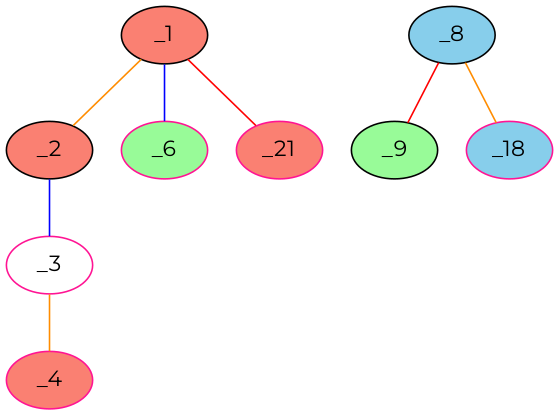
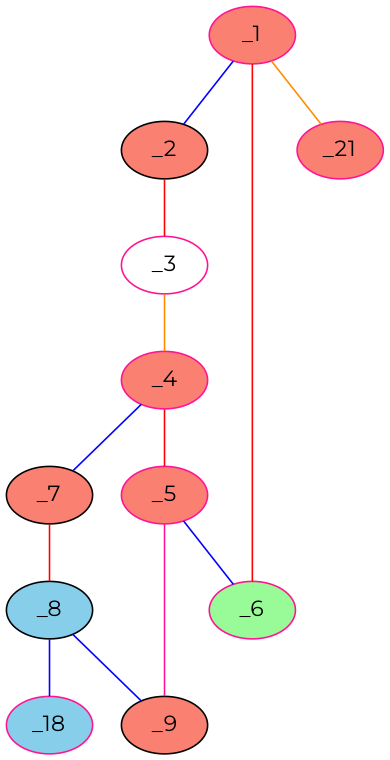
node "_1": color black -> deeppink
edge "_1" -- "_2": color darkorange -> blue
edge "_1" -- "_21": color red -> darkorange
edge "_1" -- "_6": color blue -> red
edge "_8" -- "_9": color red -> blue
edge "_8" -- "_18": color darkorange -> blue
node "_9": fillcolor palegreen -> salmon
edge "_2" -- "_3": color blue -> red
node "_7": added
node "_5": added
